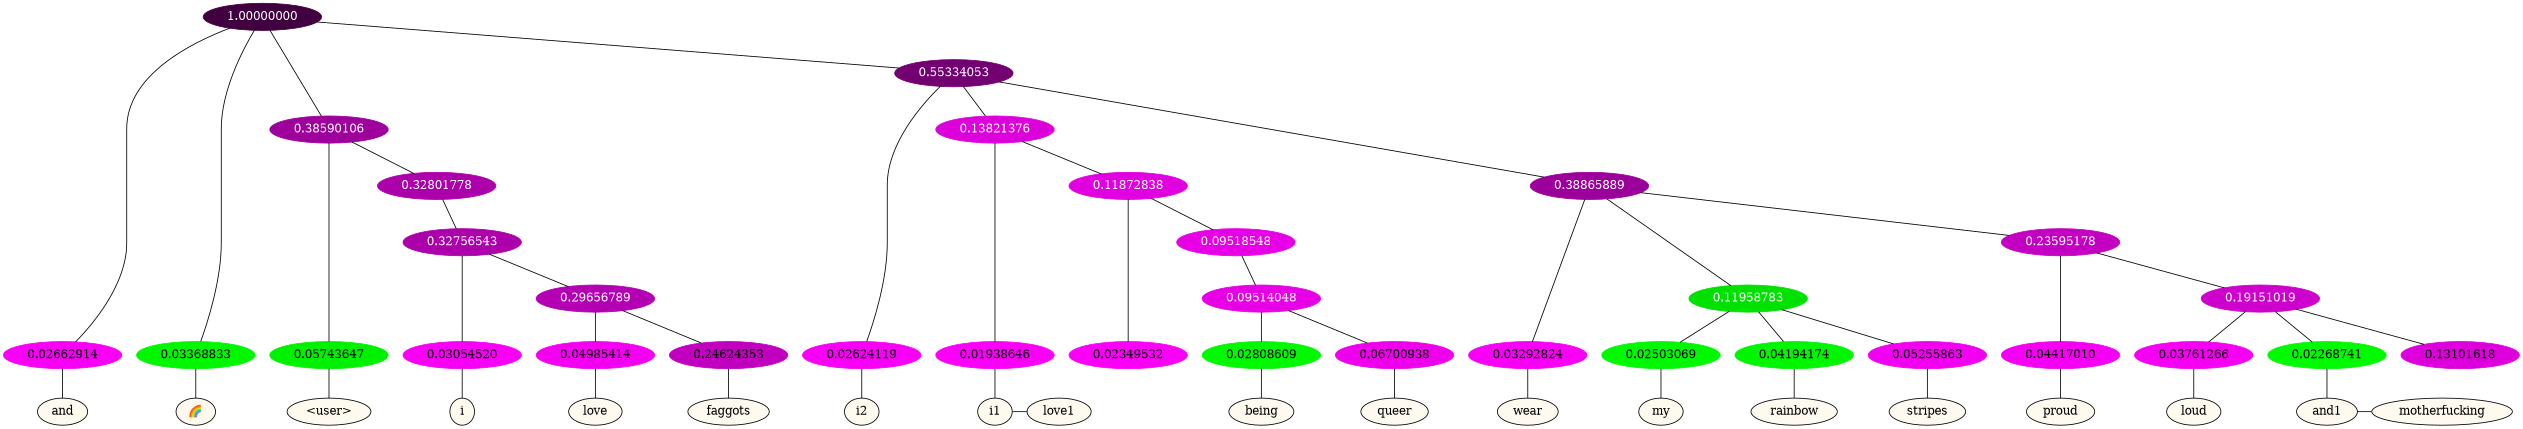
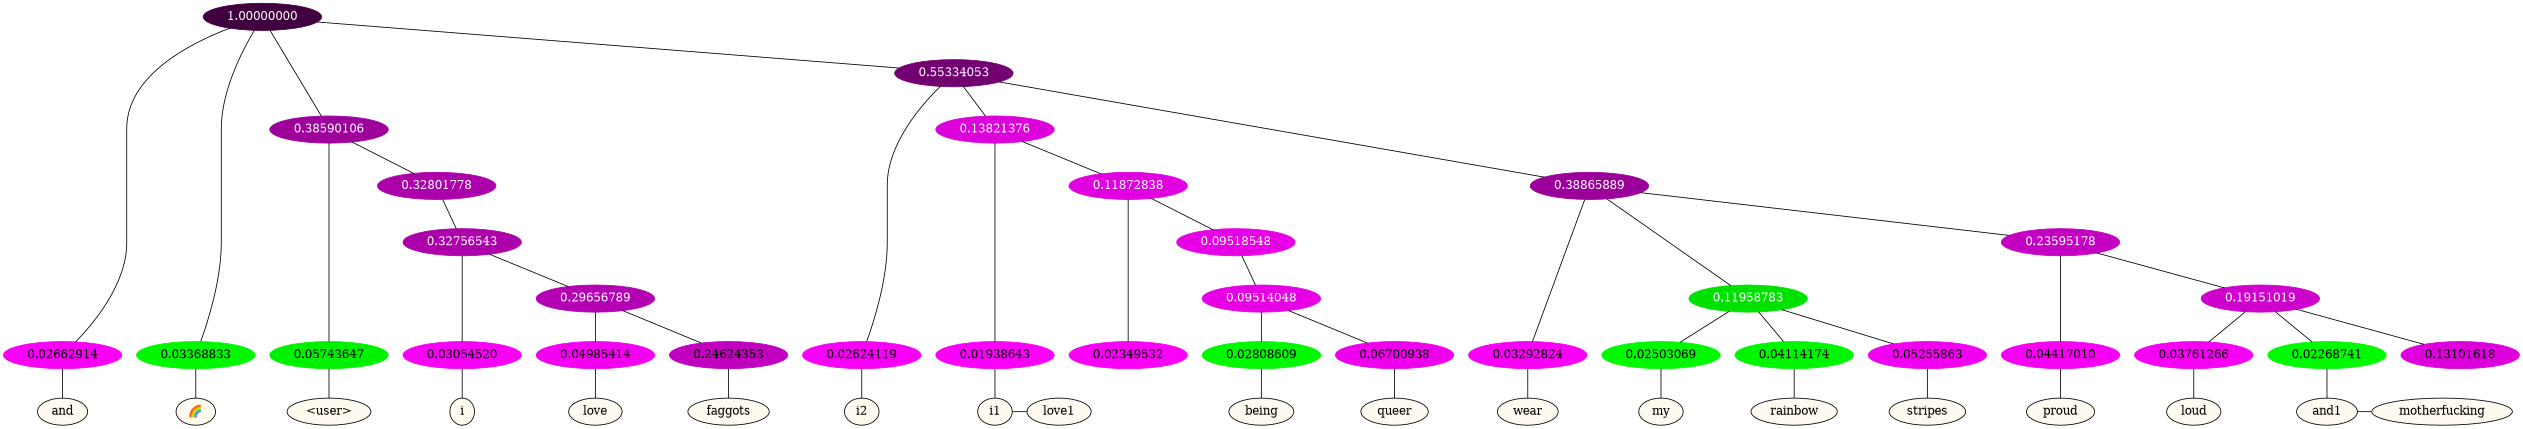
node "0.01938646": label "0.01938646" -> "0.01938643"
node "0.04194174": label "0.04194174" -> "0.04114174"
